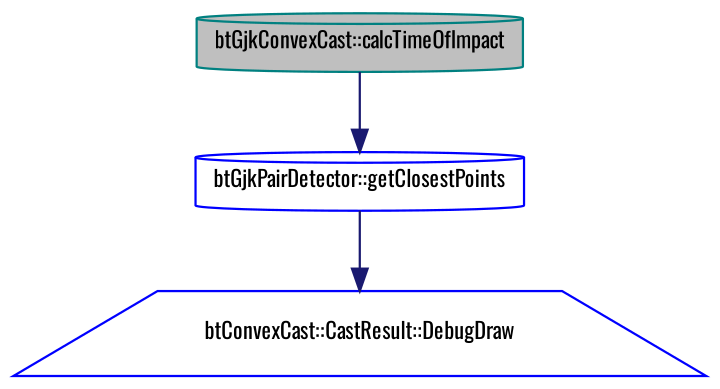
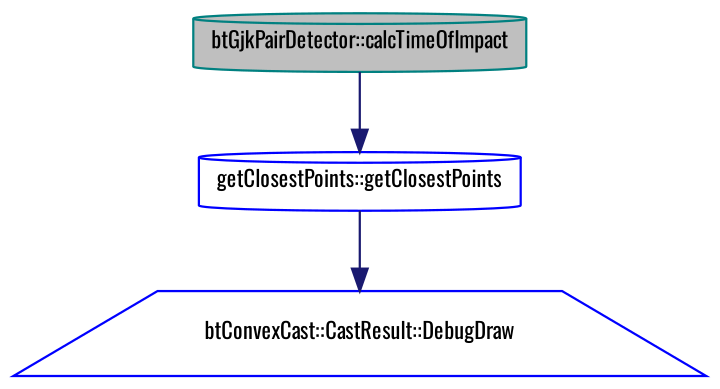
node "btGjkConvexCast::calcTimeOfImpact": label "btGjkConvexCast::calcTimeOfImpact" -> "btGjkPairDetector::calcTimeOfImpact"
node "btGjkPairDetector::getClosestPoints": label "btGjkPairDetector::getClosestPoints" -> "getClosestPoints::getClosestPoints"
